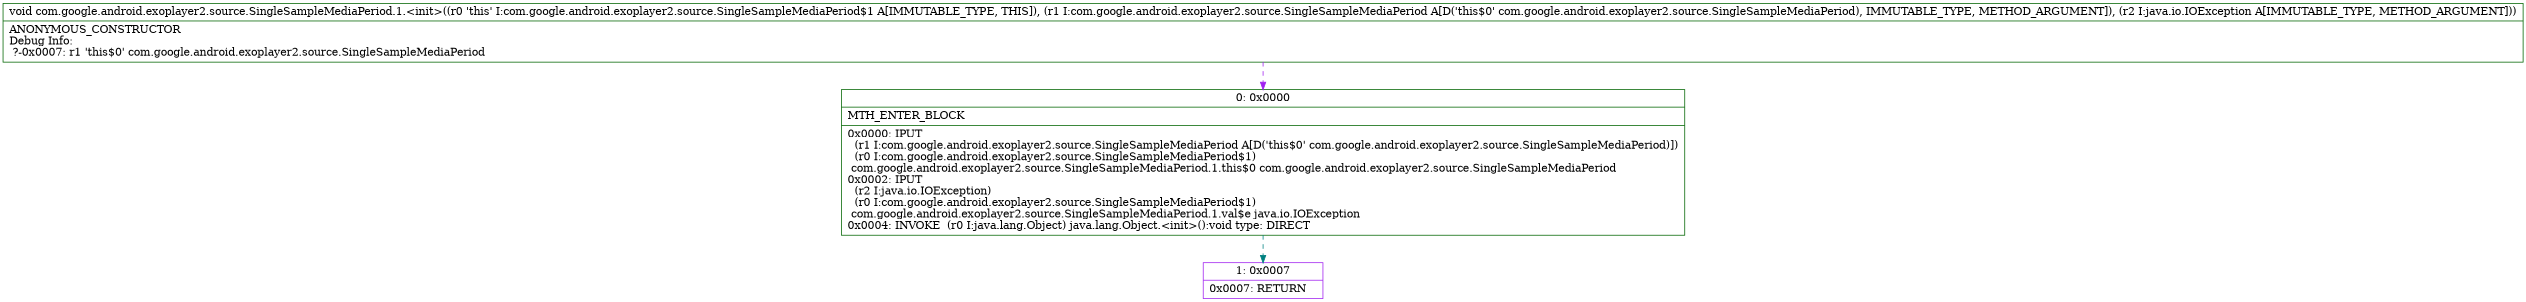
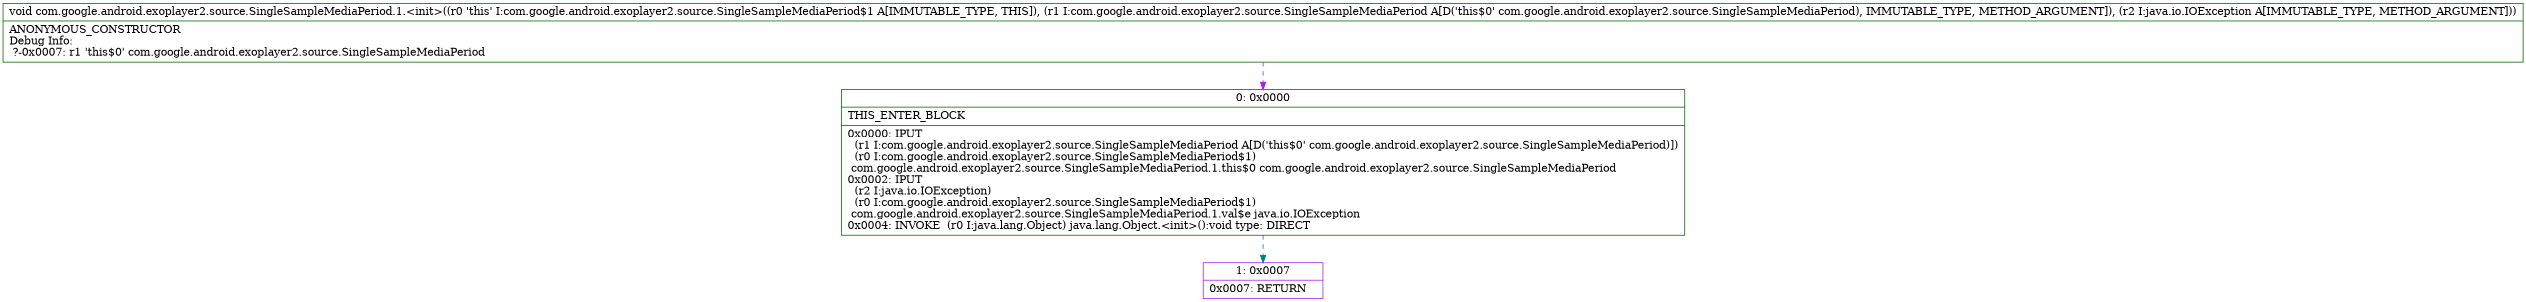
node "0: 0x0000": text "MTH_ENTER_BLOCK" -> "THIS_ENTER_BLOCK"
